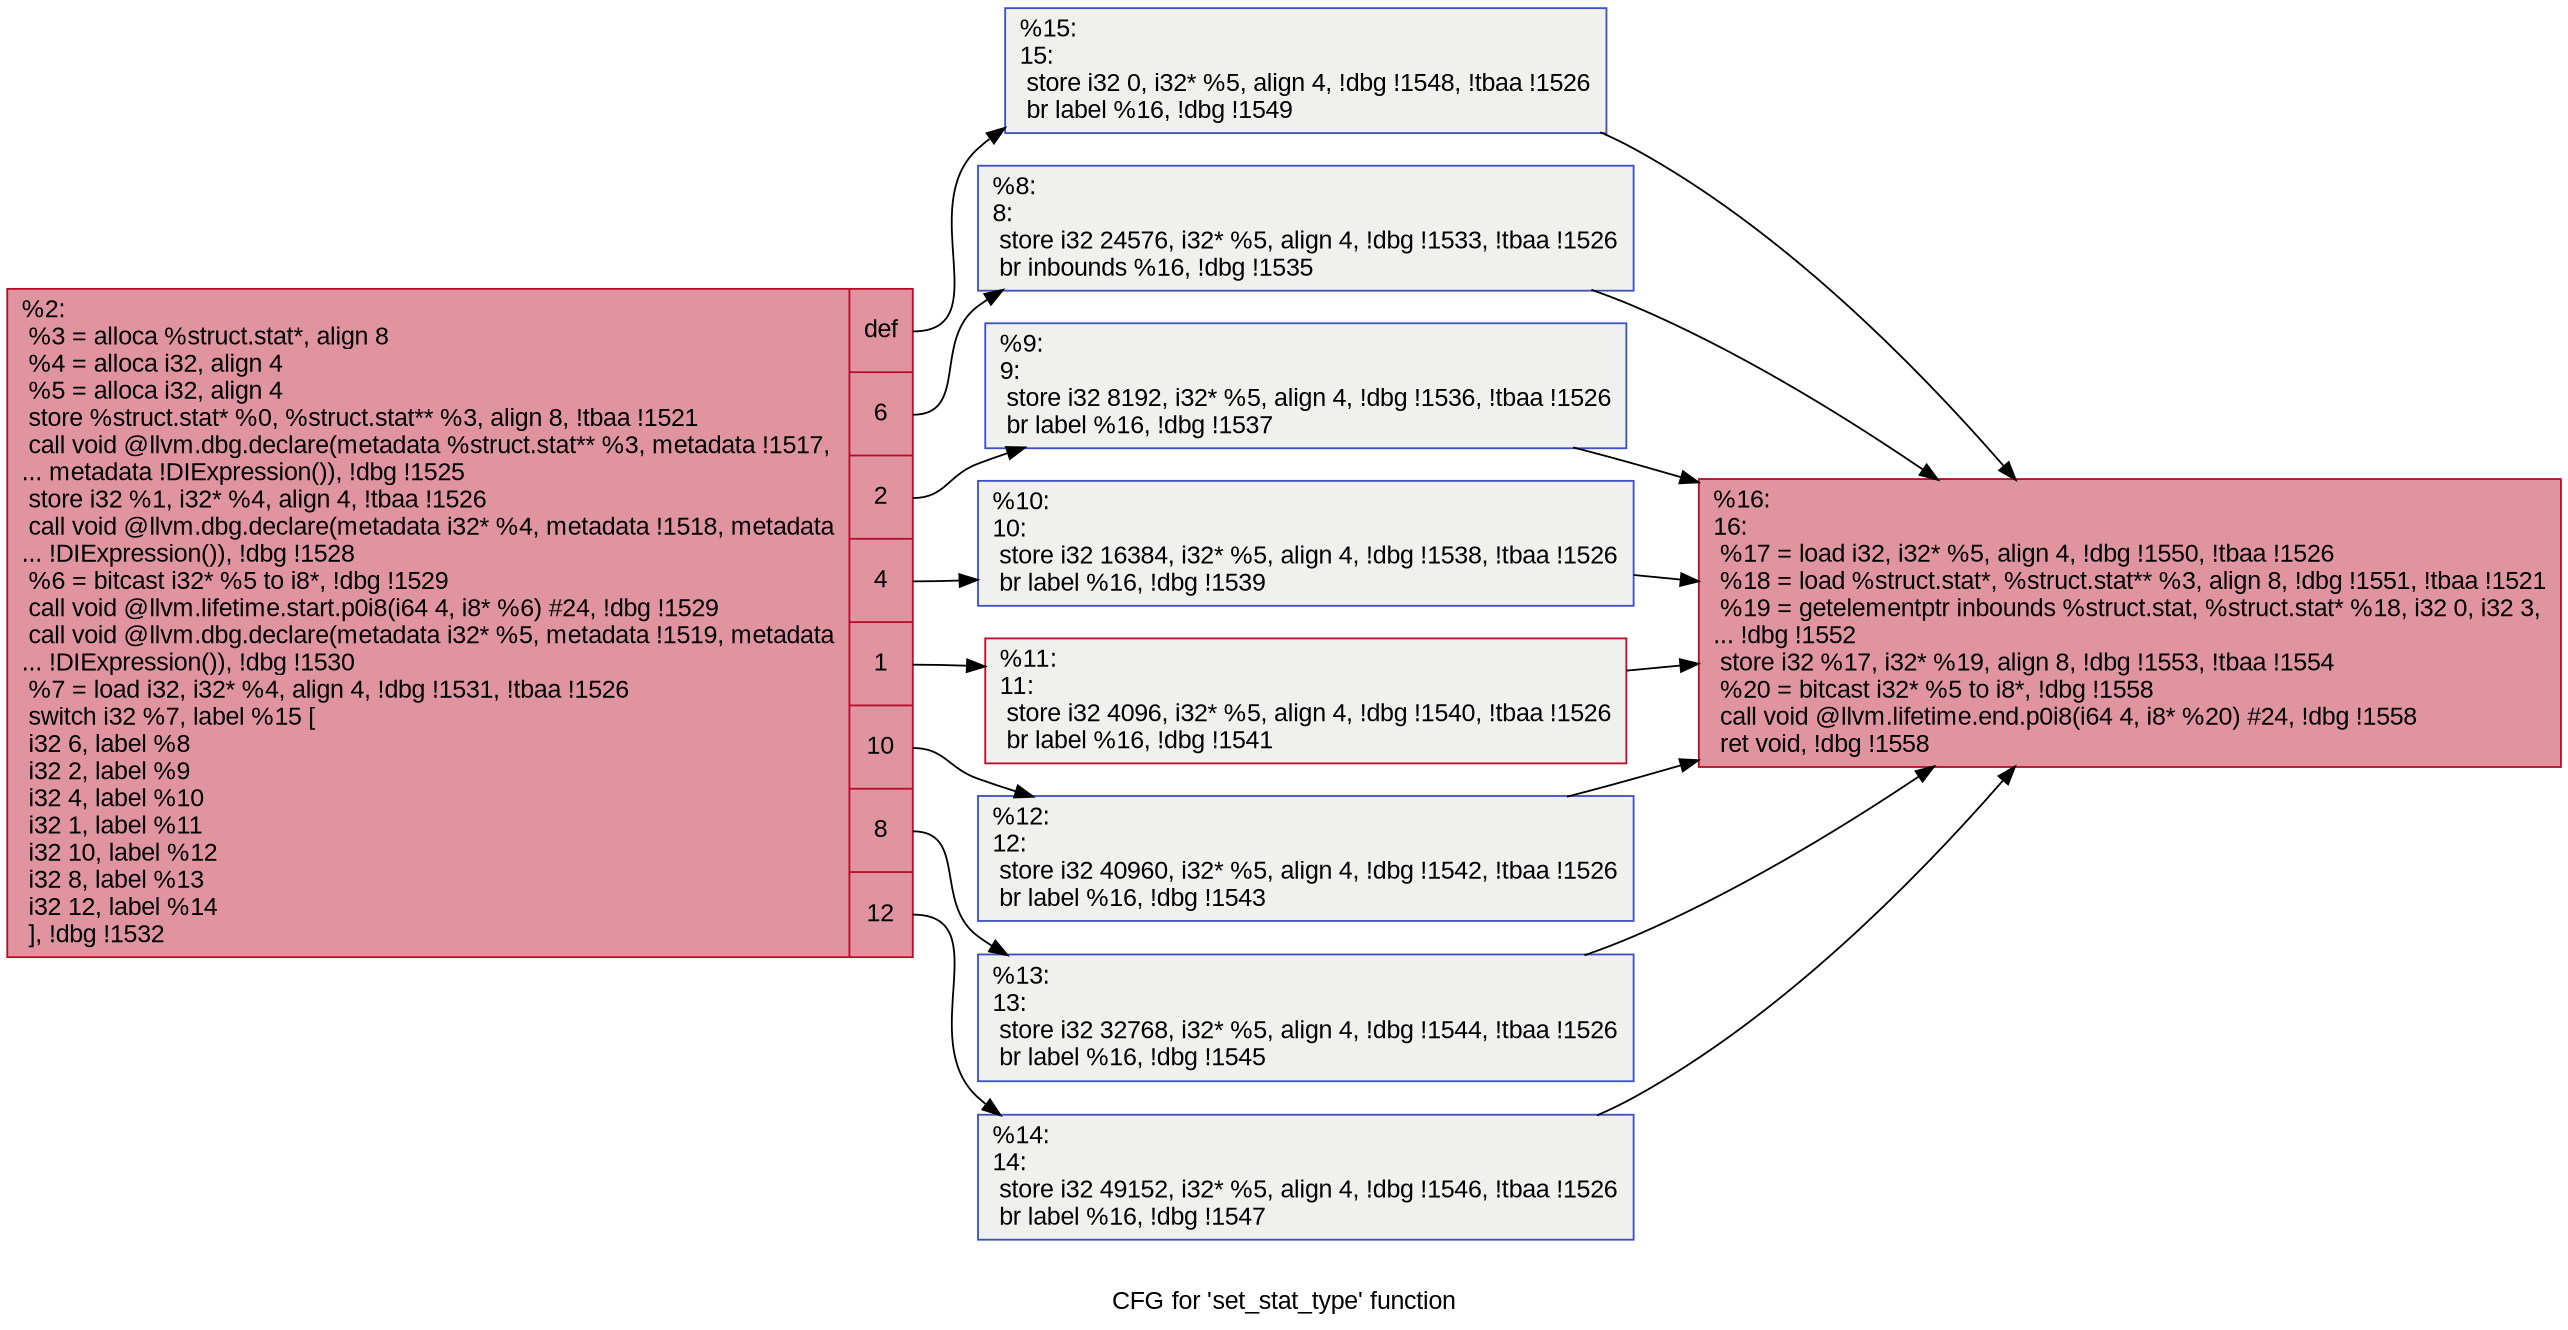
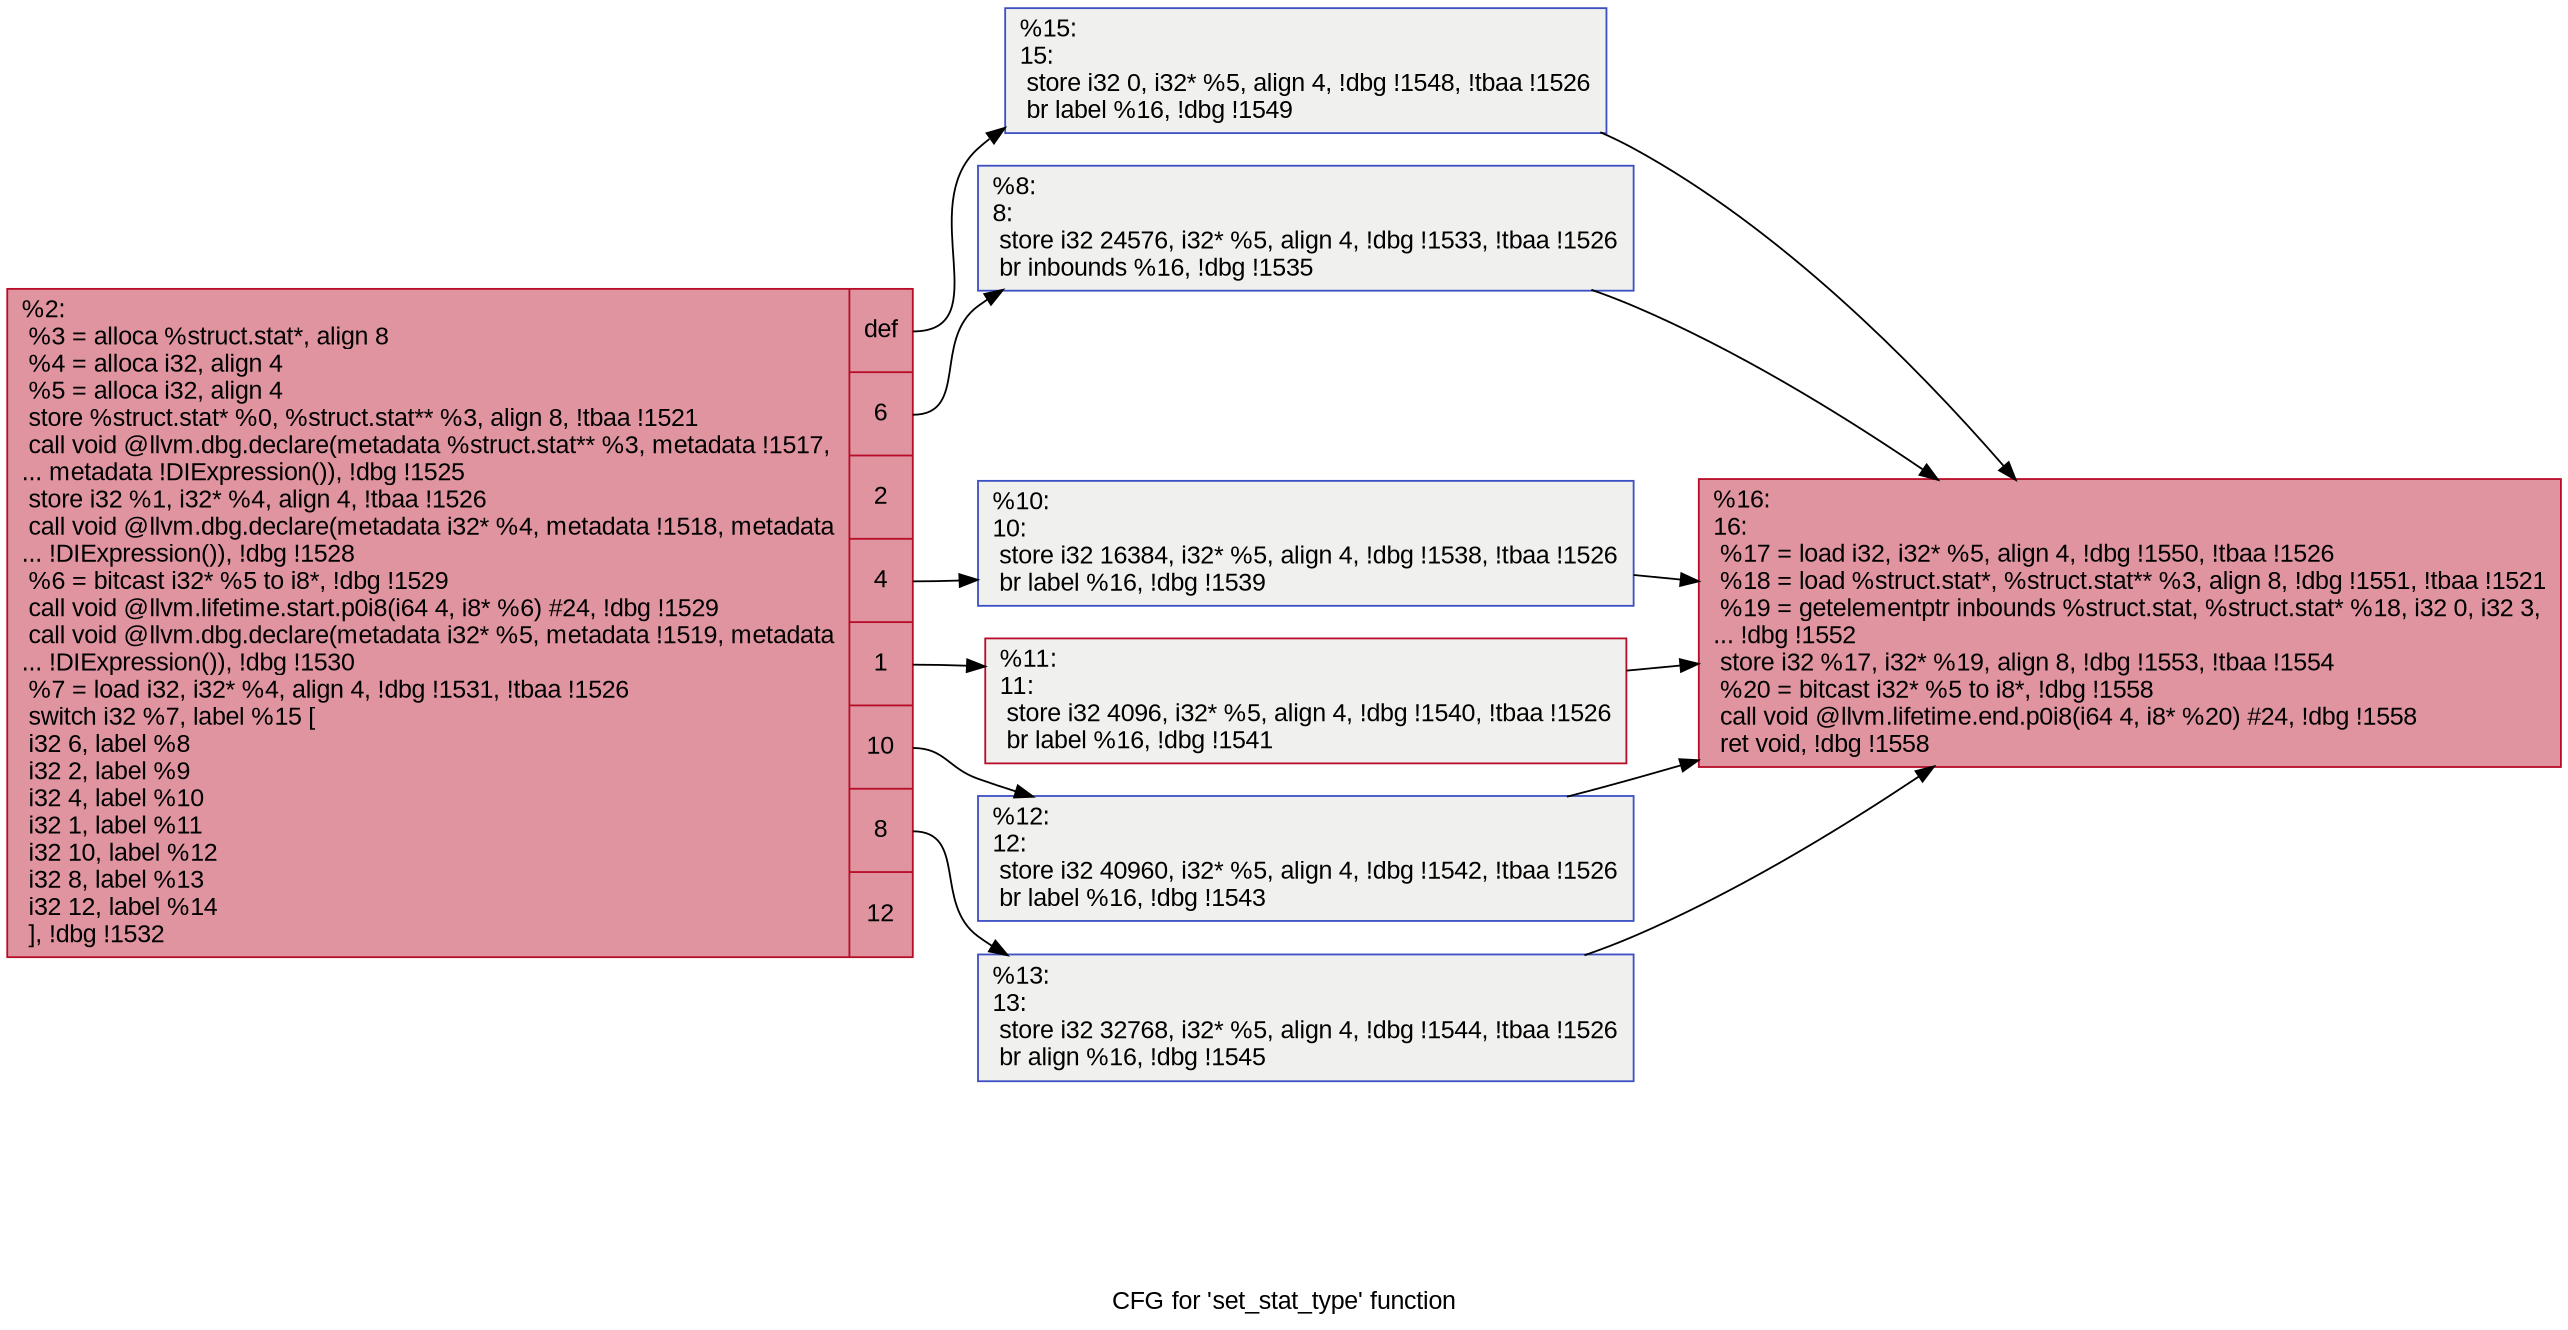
node "%9:": removed
node "%13:": text "br label %16, !dbg !1545" -> "br align %16, !dbg !1545"
node "%14:": removed
